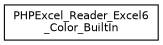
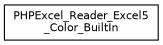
node "PHPExcel_Reader_Excel6 _Color_BuiltIn": label "PHPExcel_Reader_Excel6 _Color_BuiltIn" -> "PHPExcel_Reader_Excel5 _Color_BuiltIn"
